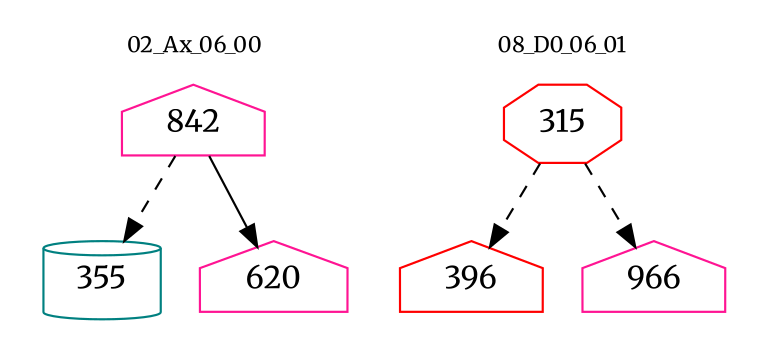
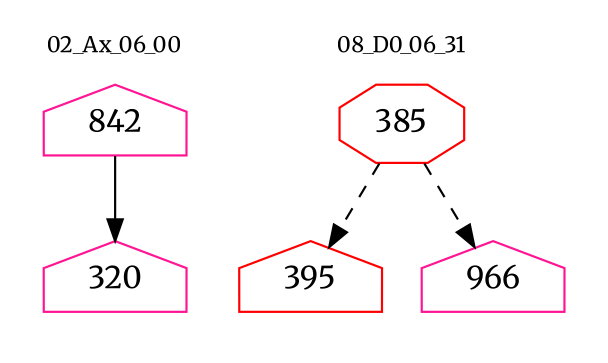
cluster "08_D0_06_01": label "08_D0_06_01" -> "08_D0_06_31"
node "315": label "315" -> "385"
node "355": removed
node "620": label "620" -> "320"
node "396": label "396" -> "395"
